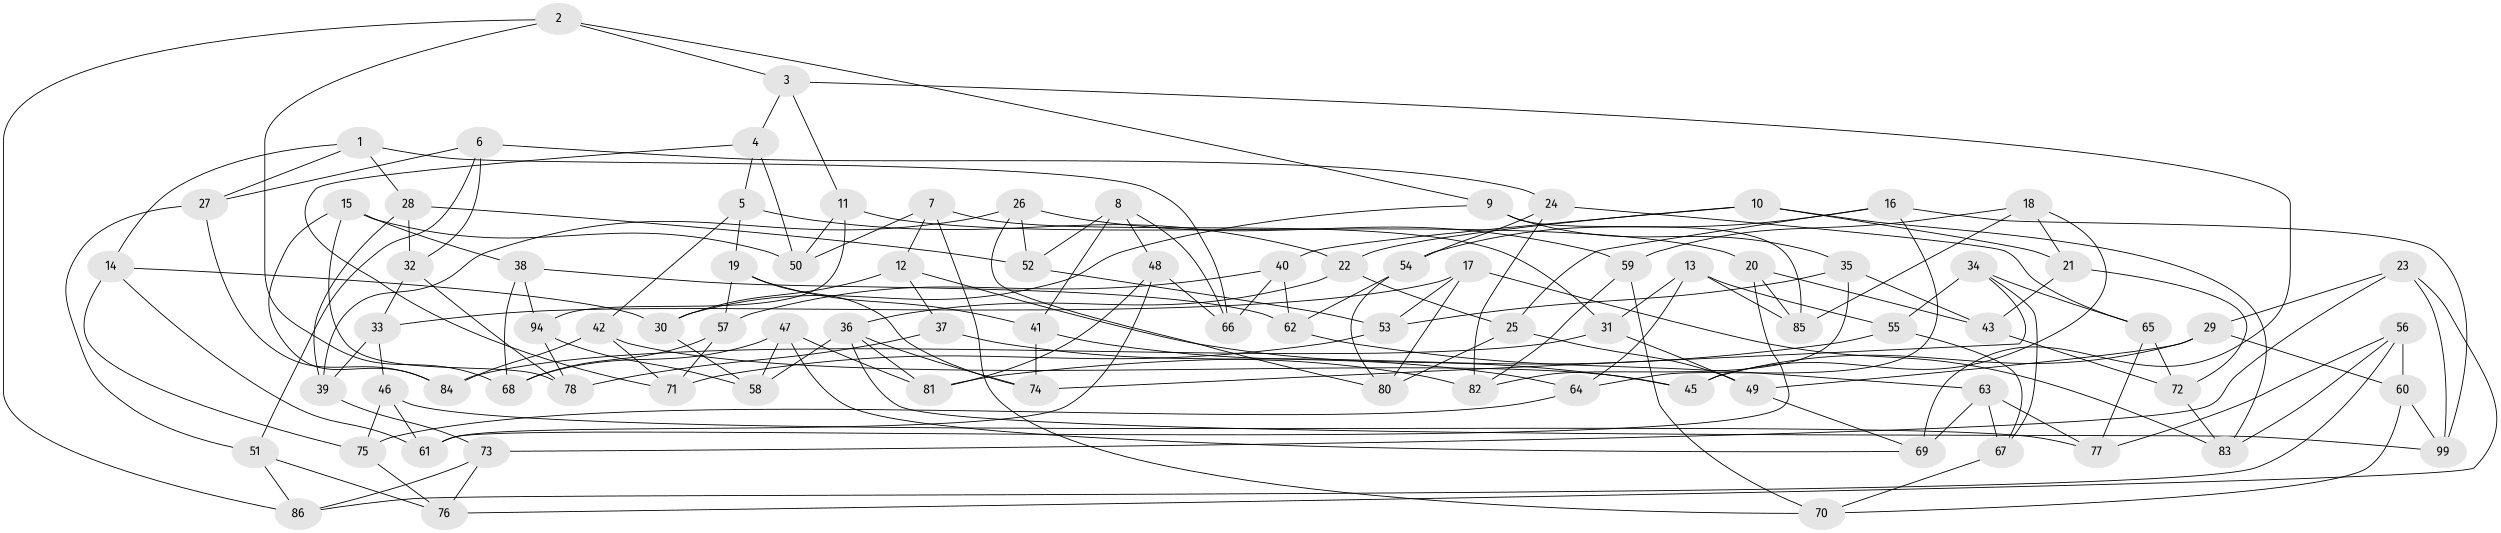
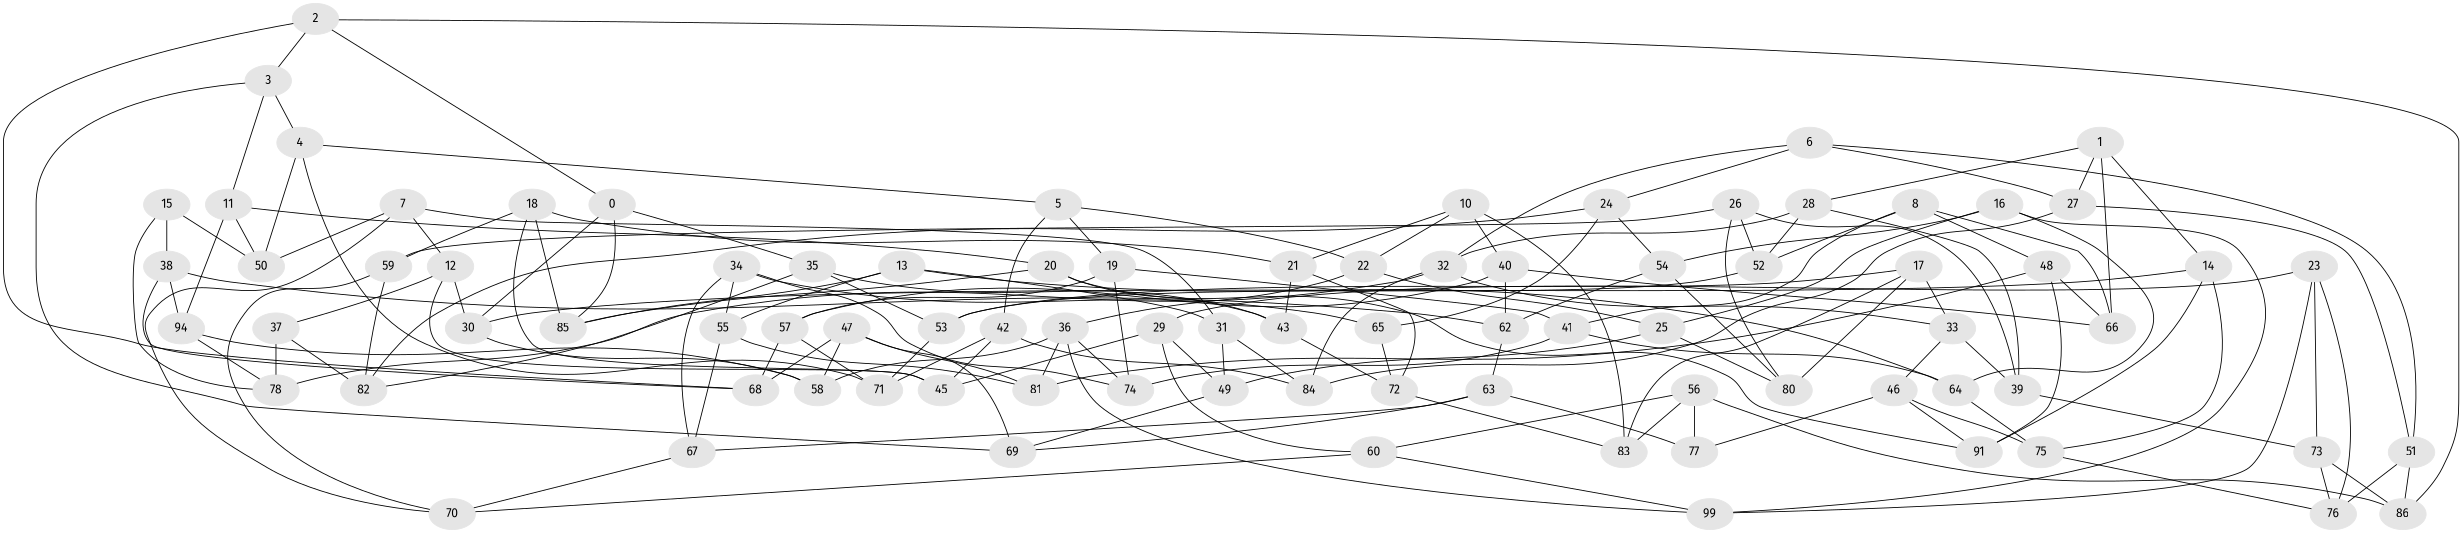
node "9": label "9" -> "0"
edge "15" -- "84": now "32" -- "84"
edge "65" -- "77": removed
node "61": label "61" -> "91"
